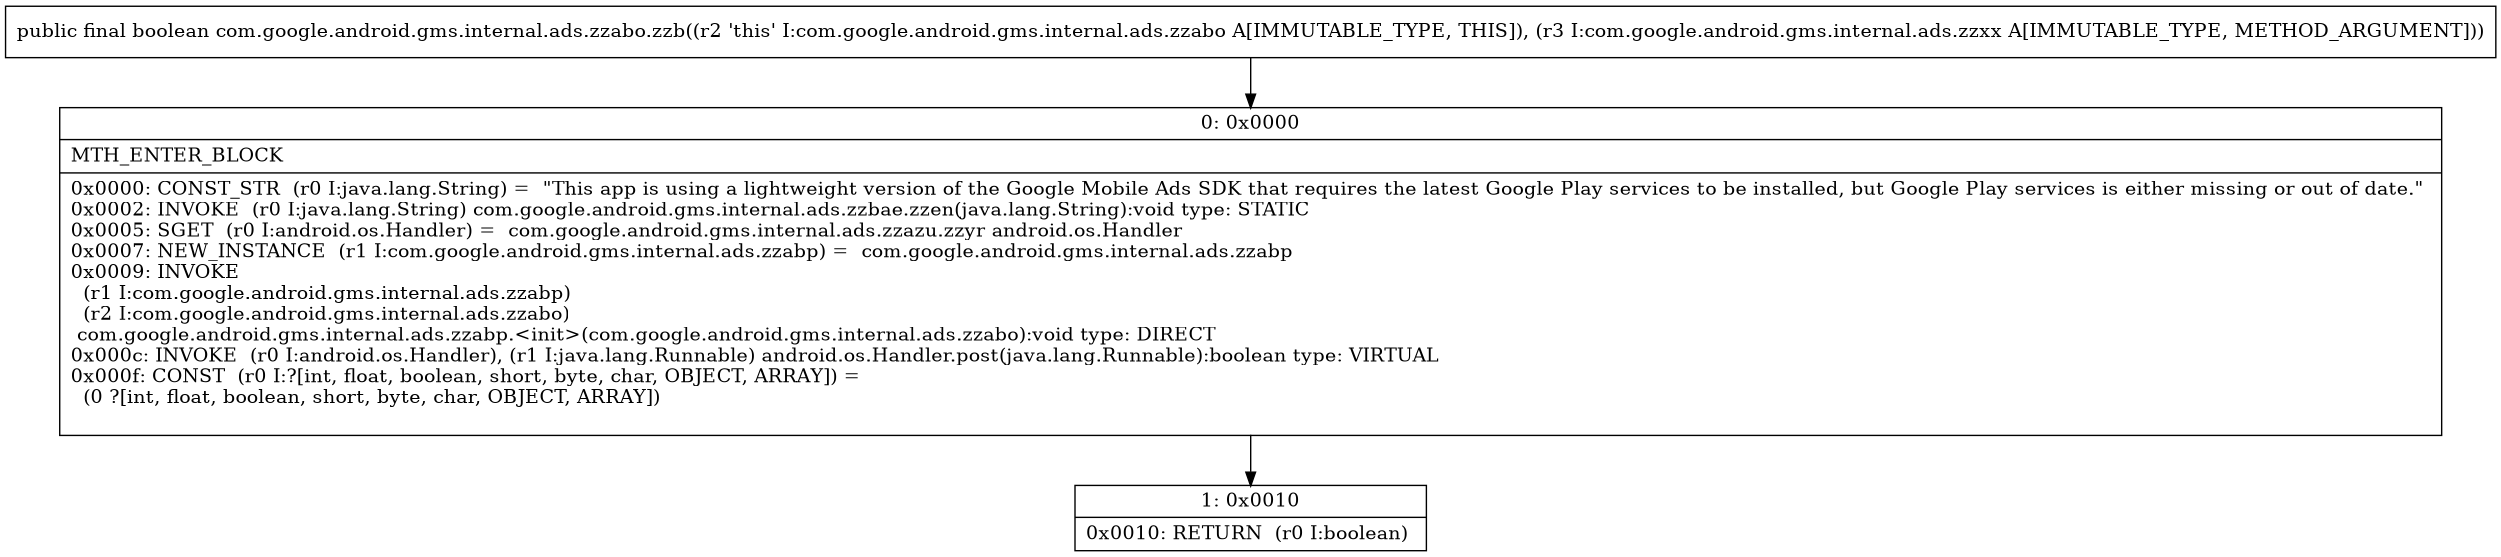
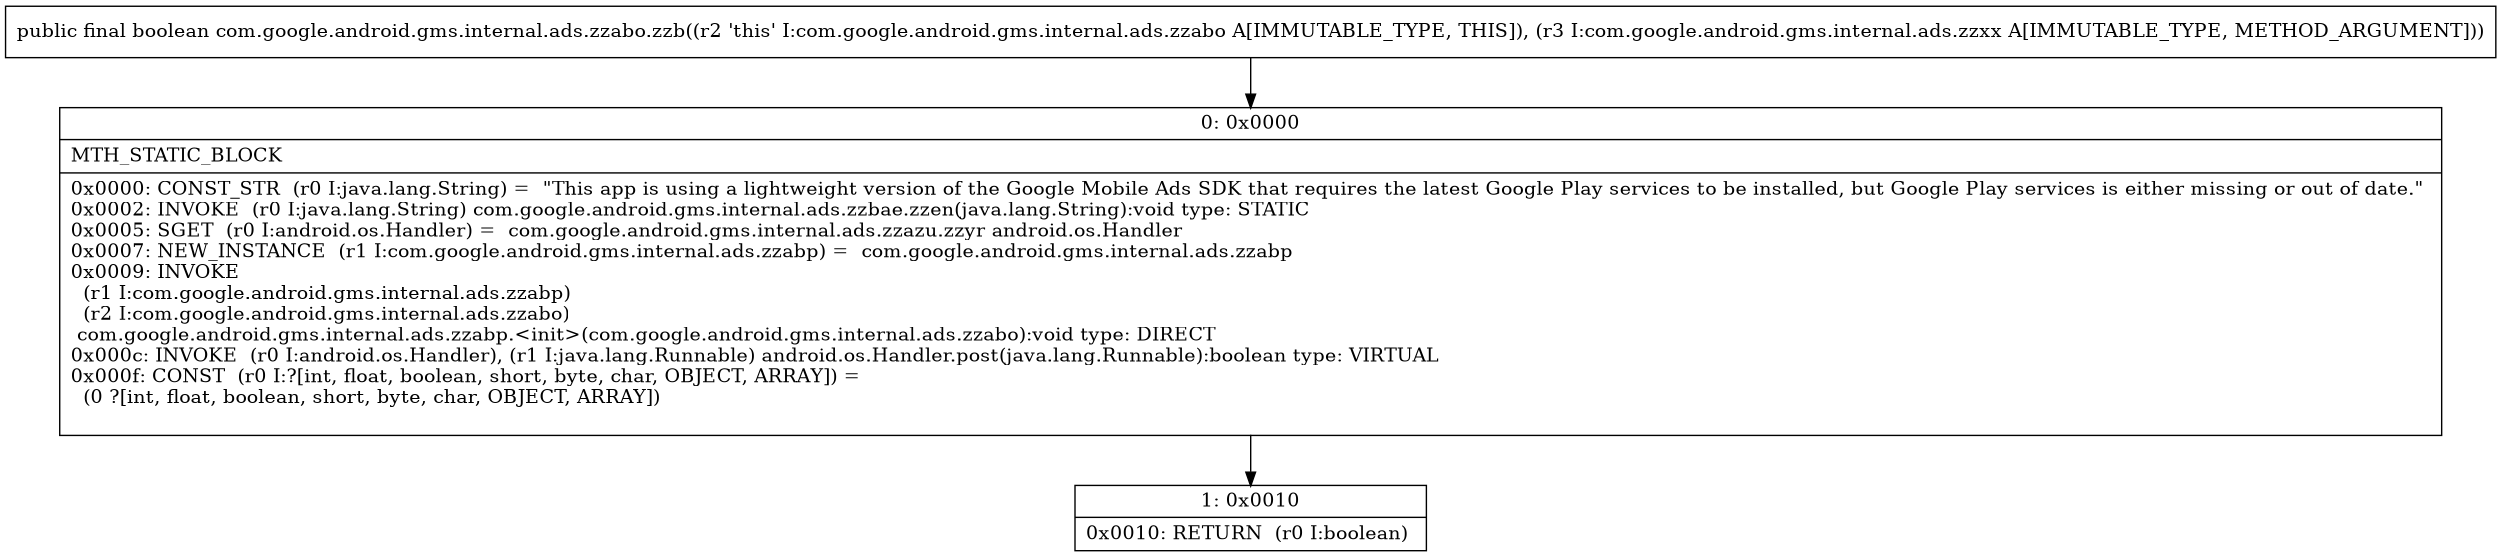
node "0: 0x0000": text "MTH_ENTER_BLOCK" -> "MTH_STATIC_BLOCK"
